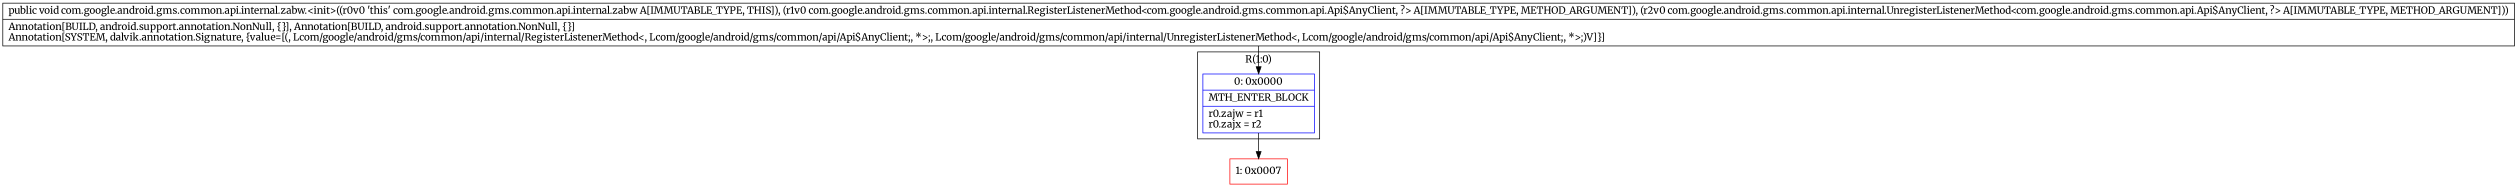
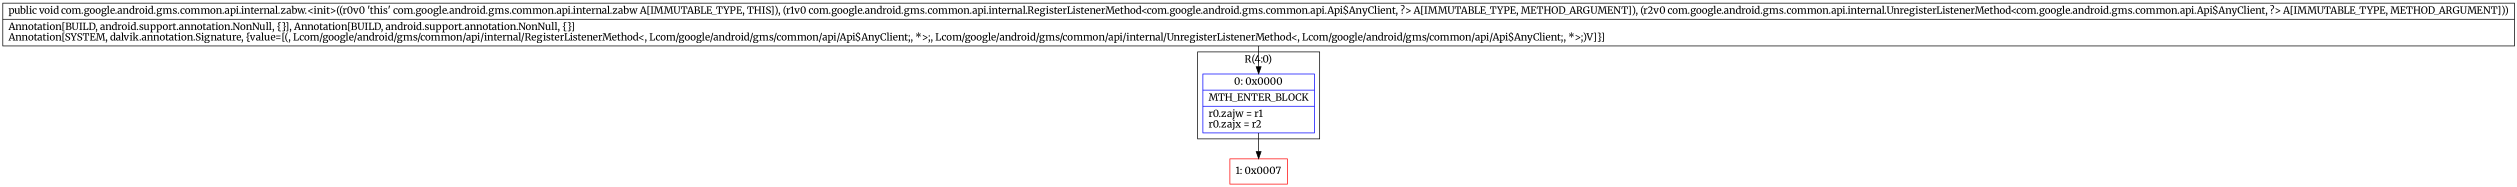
cluster "R(1:0)": label "R(1:0)" -> "R(4:0)"
